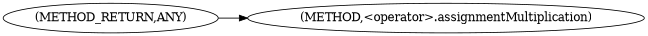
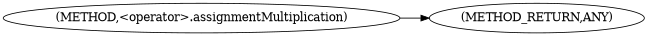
edge "(METHOD_RETURN,ANY)" -> "(METHOD,<operator>.assignmentMultiplication)": reversed
